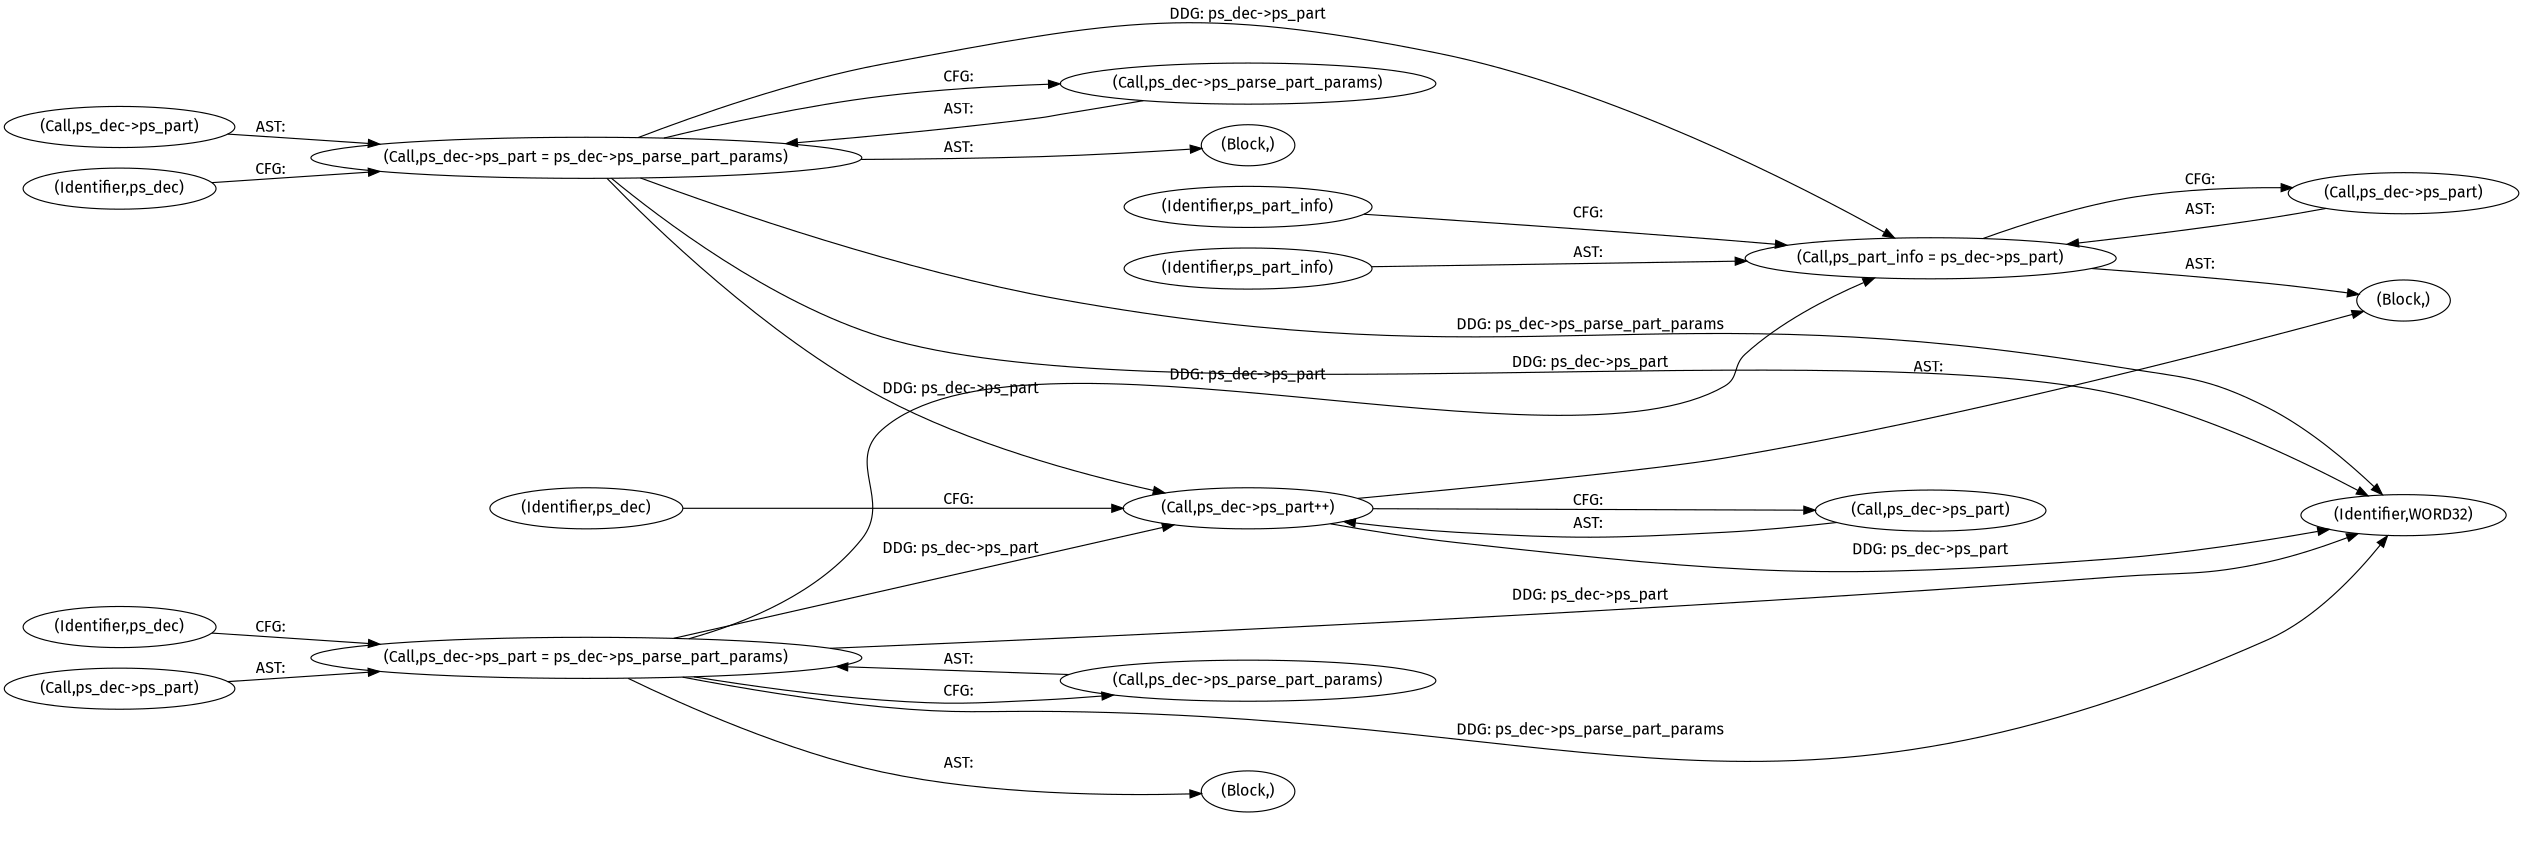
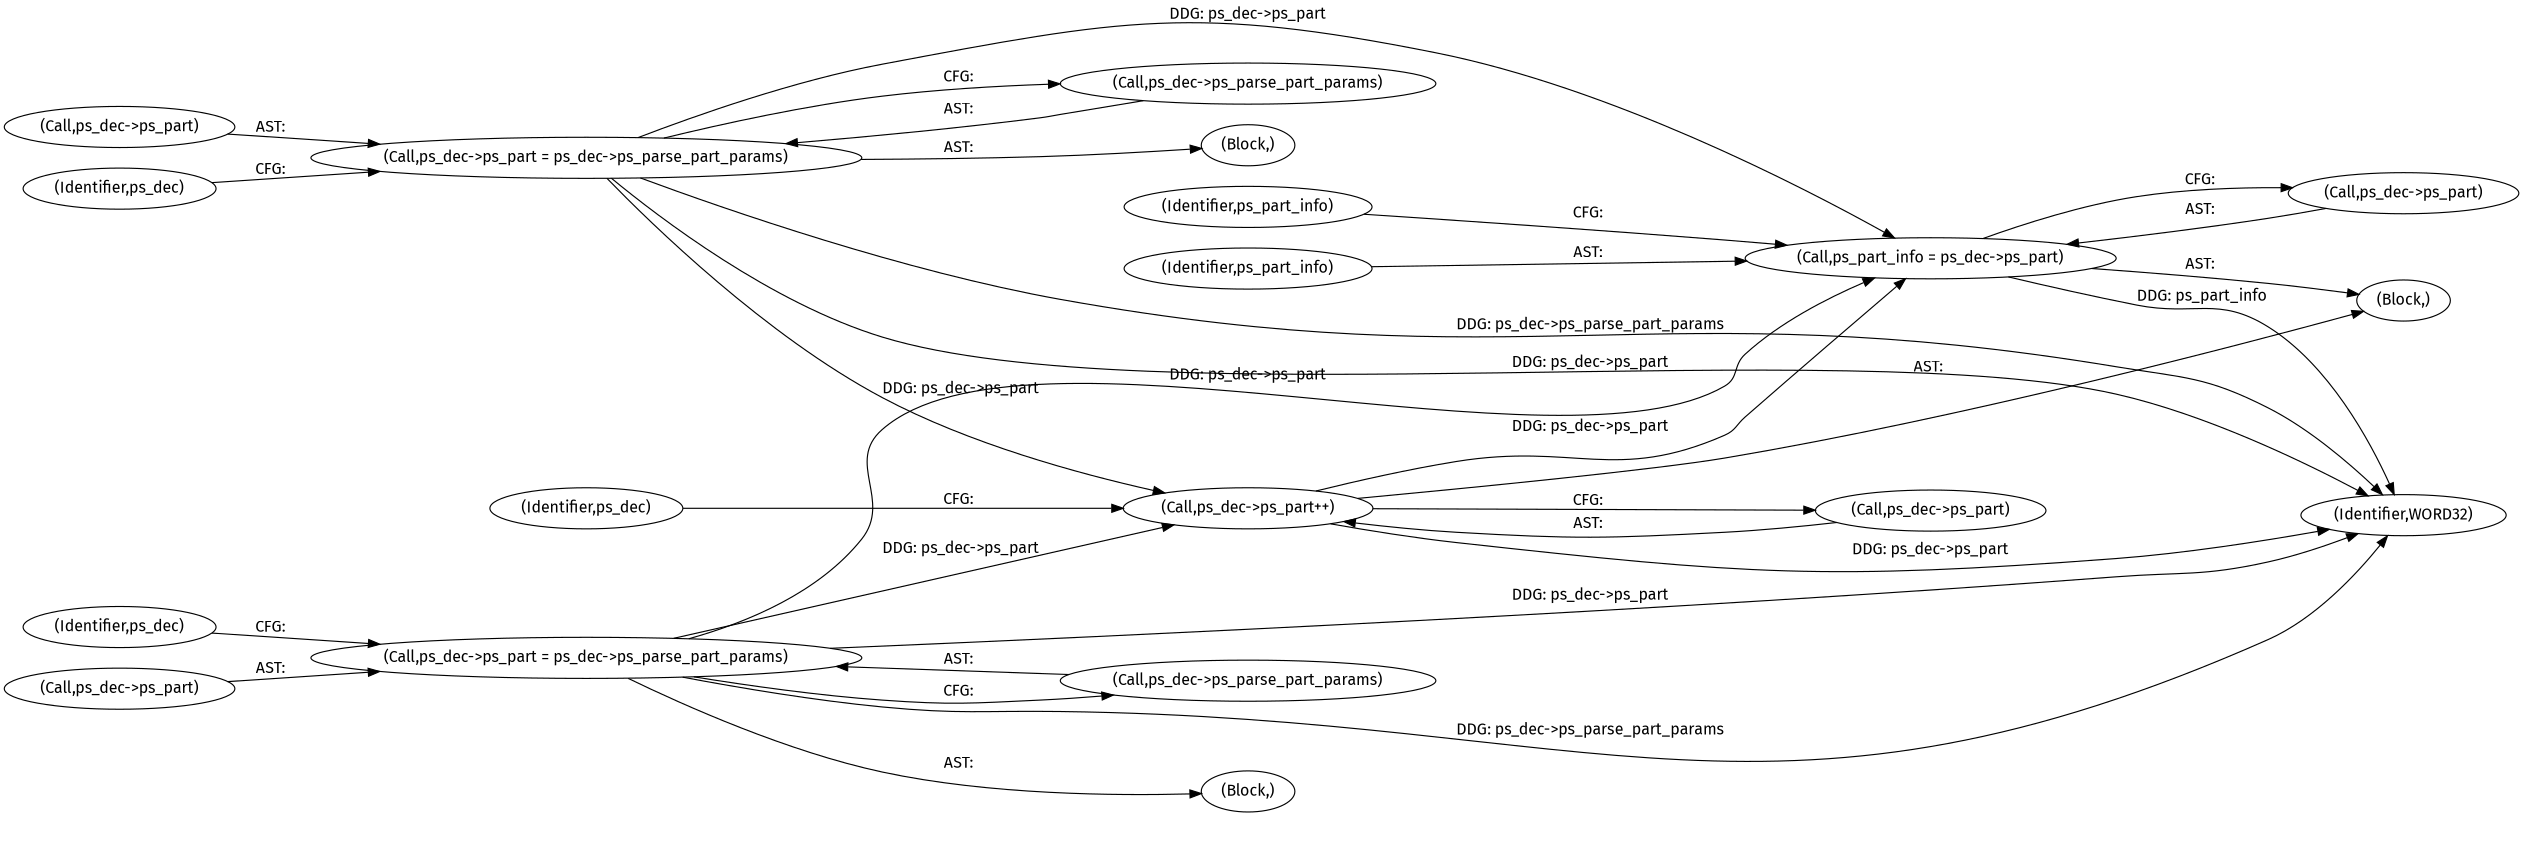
edge "(Call,ps_part_info = ps_dec->ps_part)" -> "(Identifier,WORD32)": added, label "DDG: ps_part_info"
edge "(Call,ps_dec->ps_part++)" -> "(Call,ps_part_info = ps_dec->ps_part)": added, label "DDG: ps_dec->ps_part"
